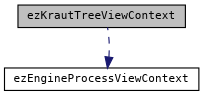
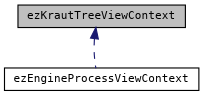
edge "ezKrautTreeViewContext" -> "ezEngineProcessViewContext": reversed
